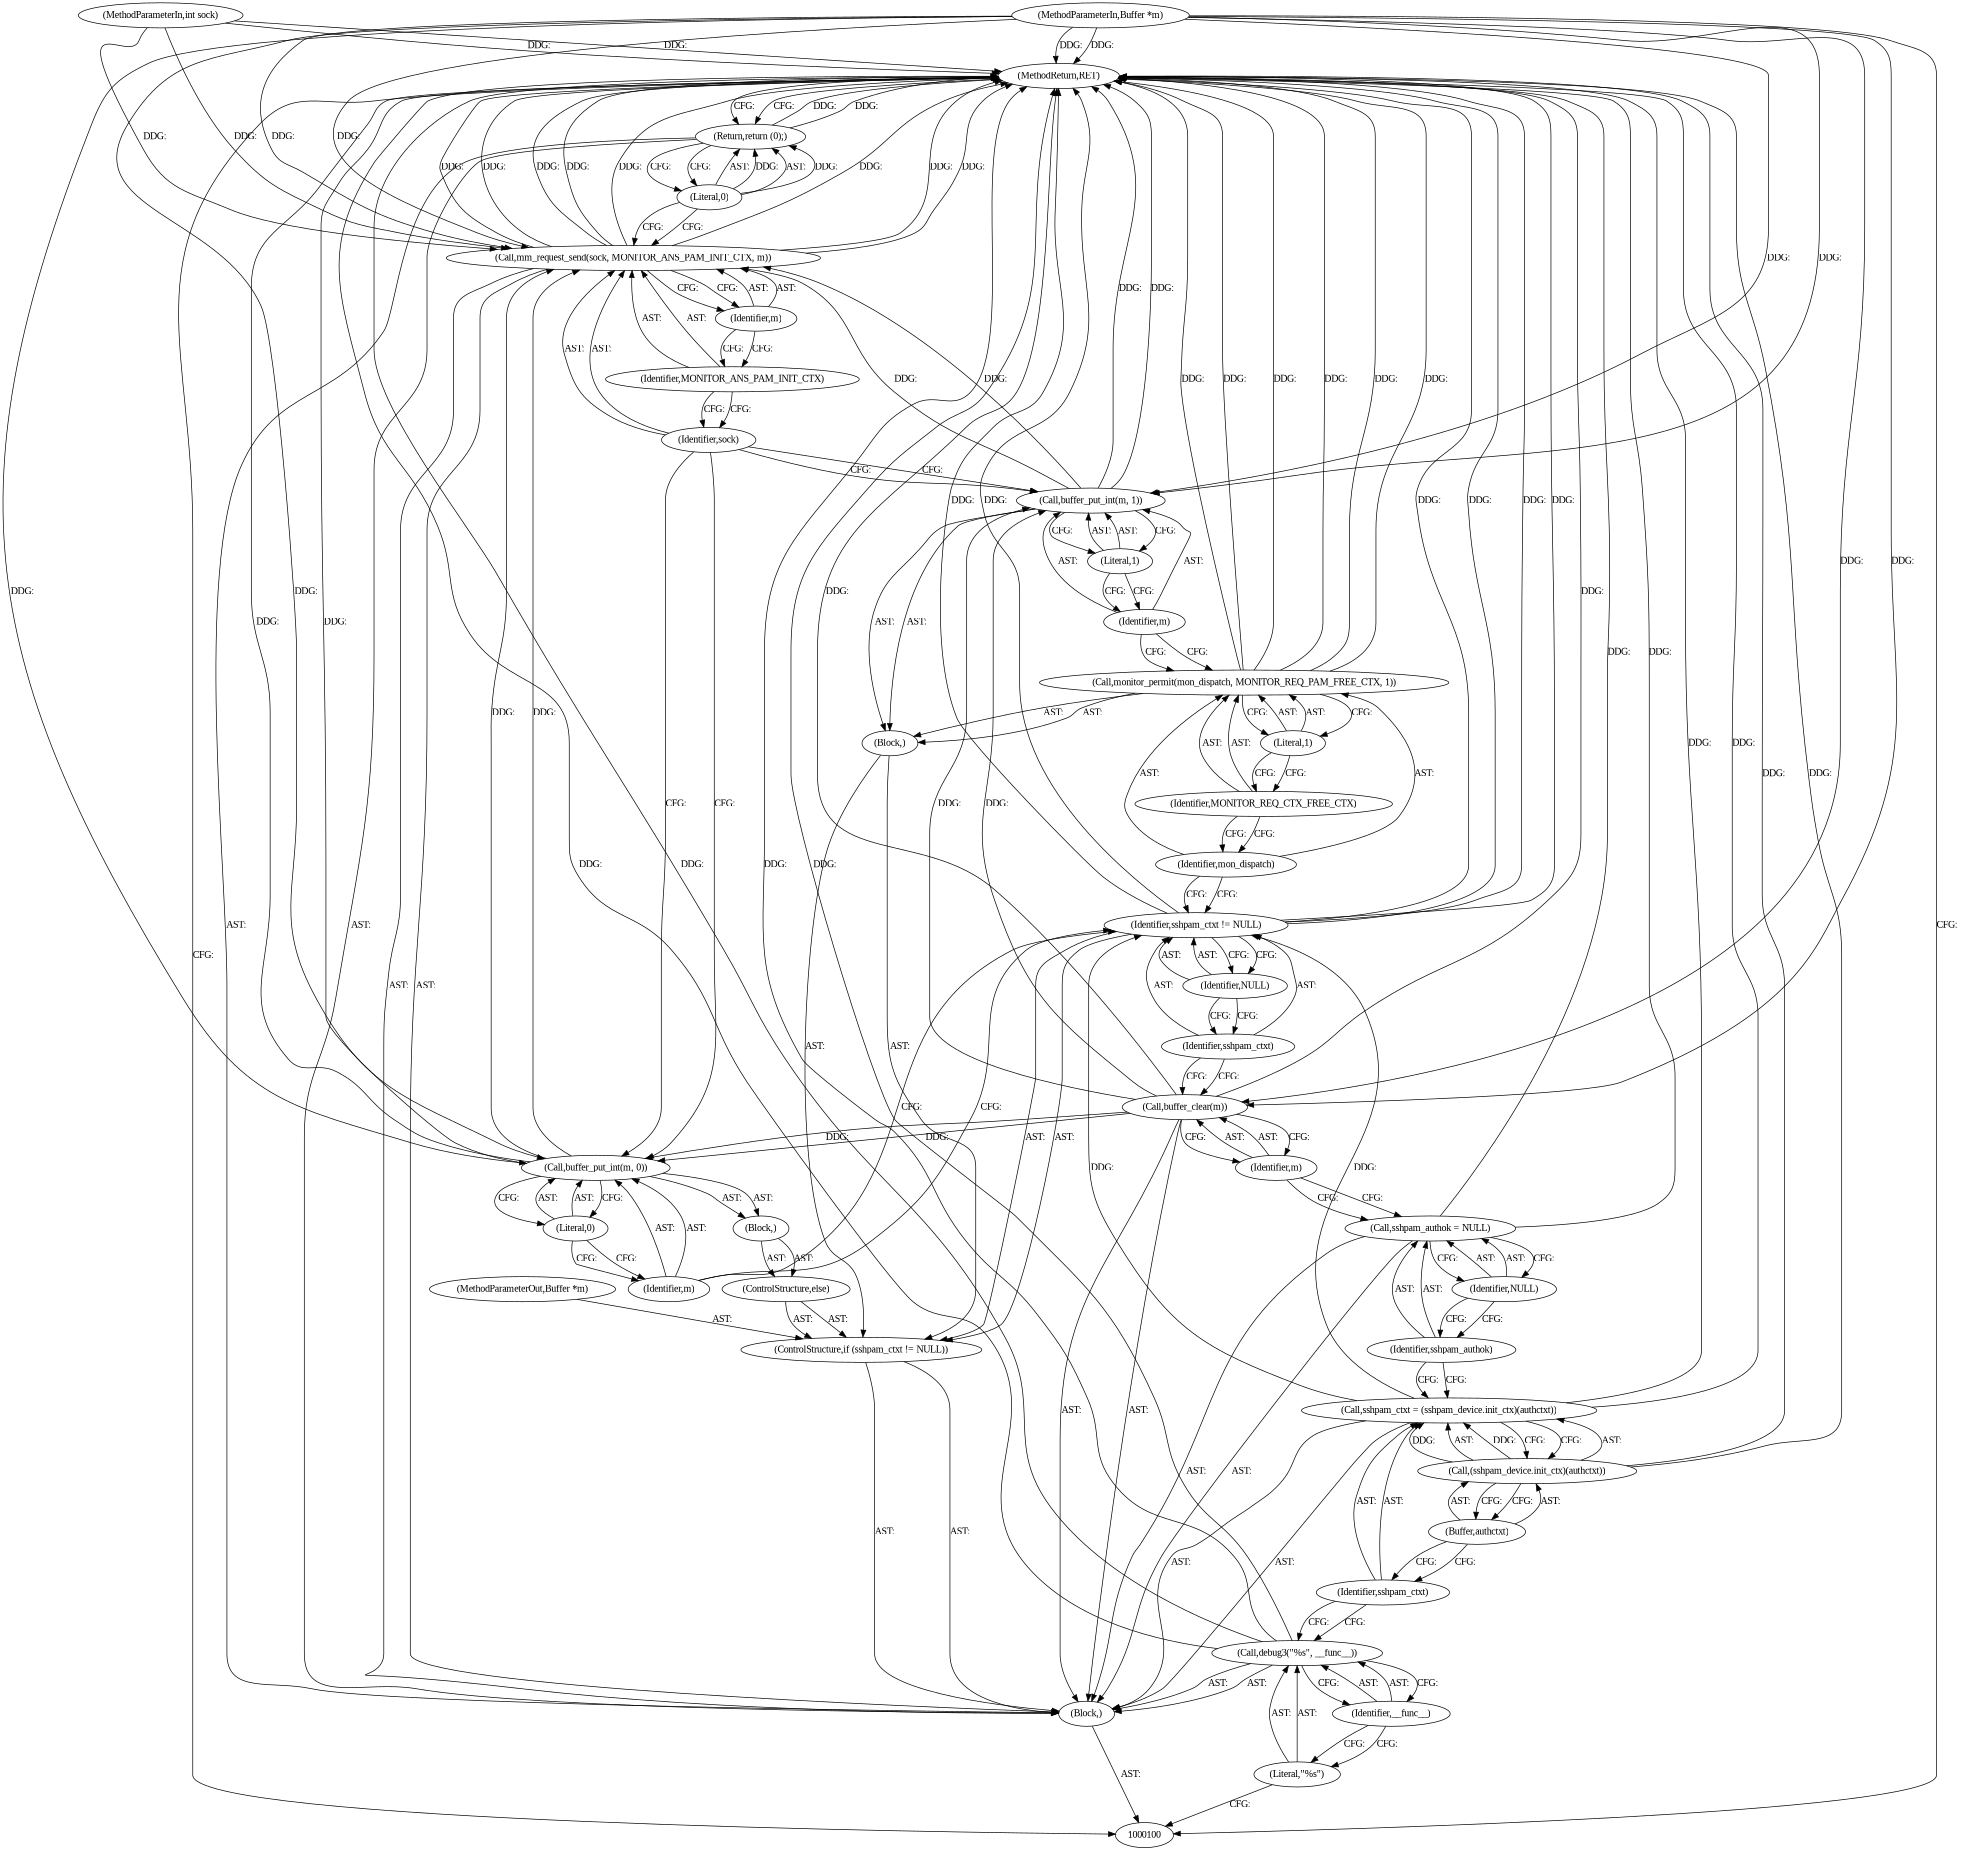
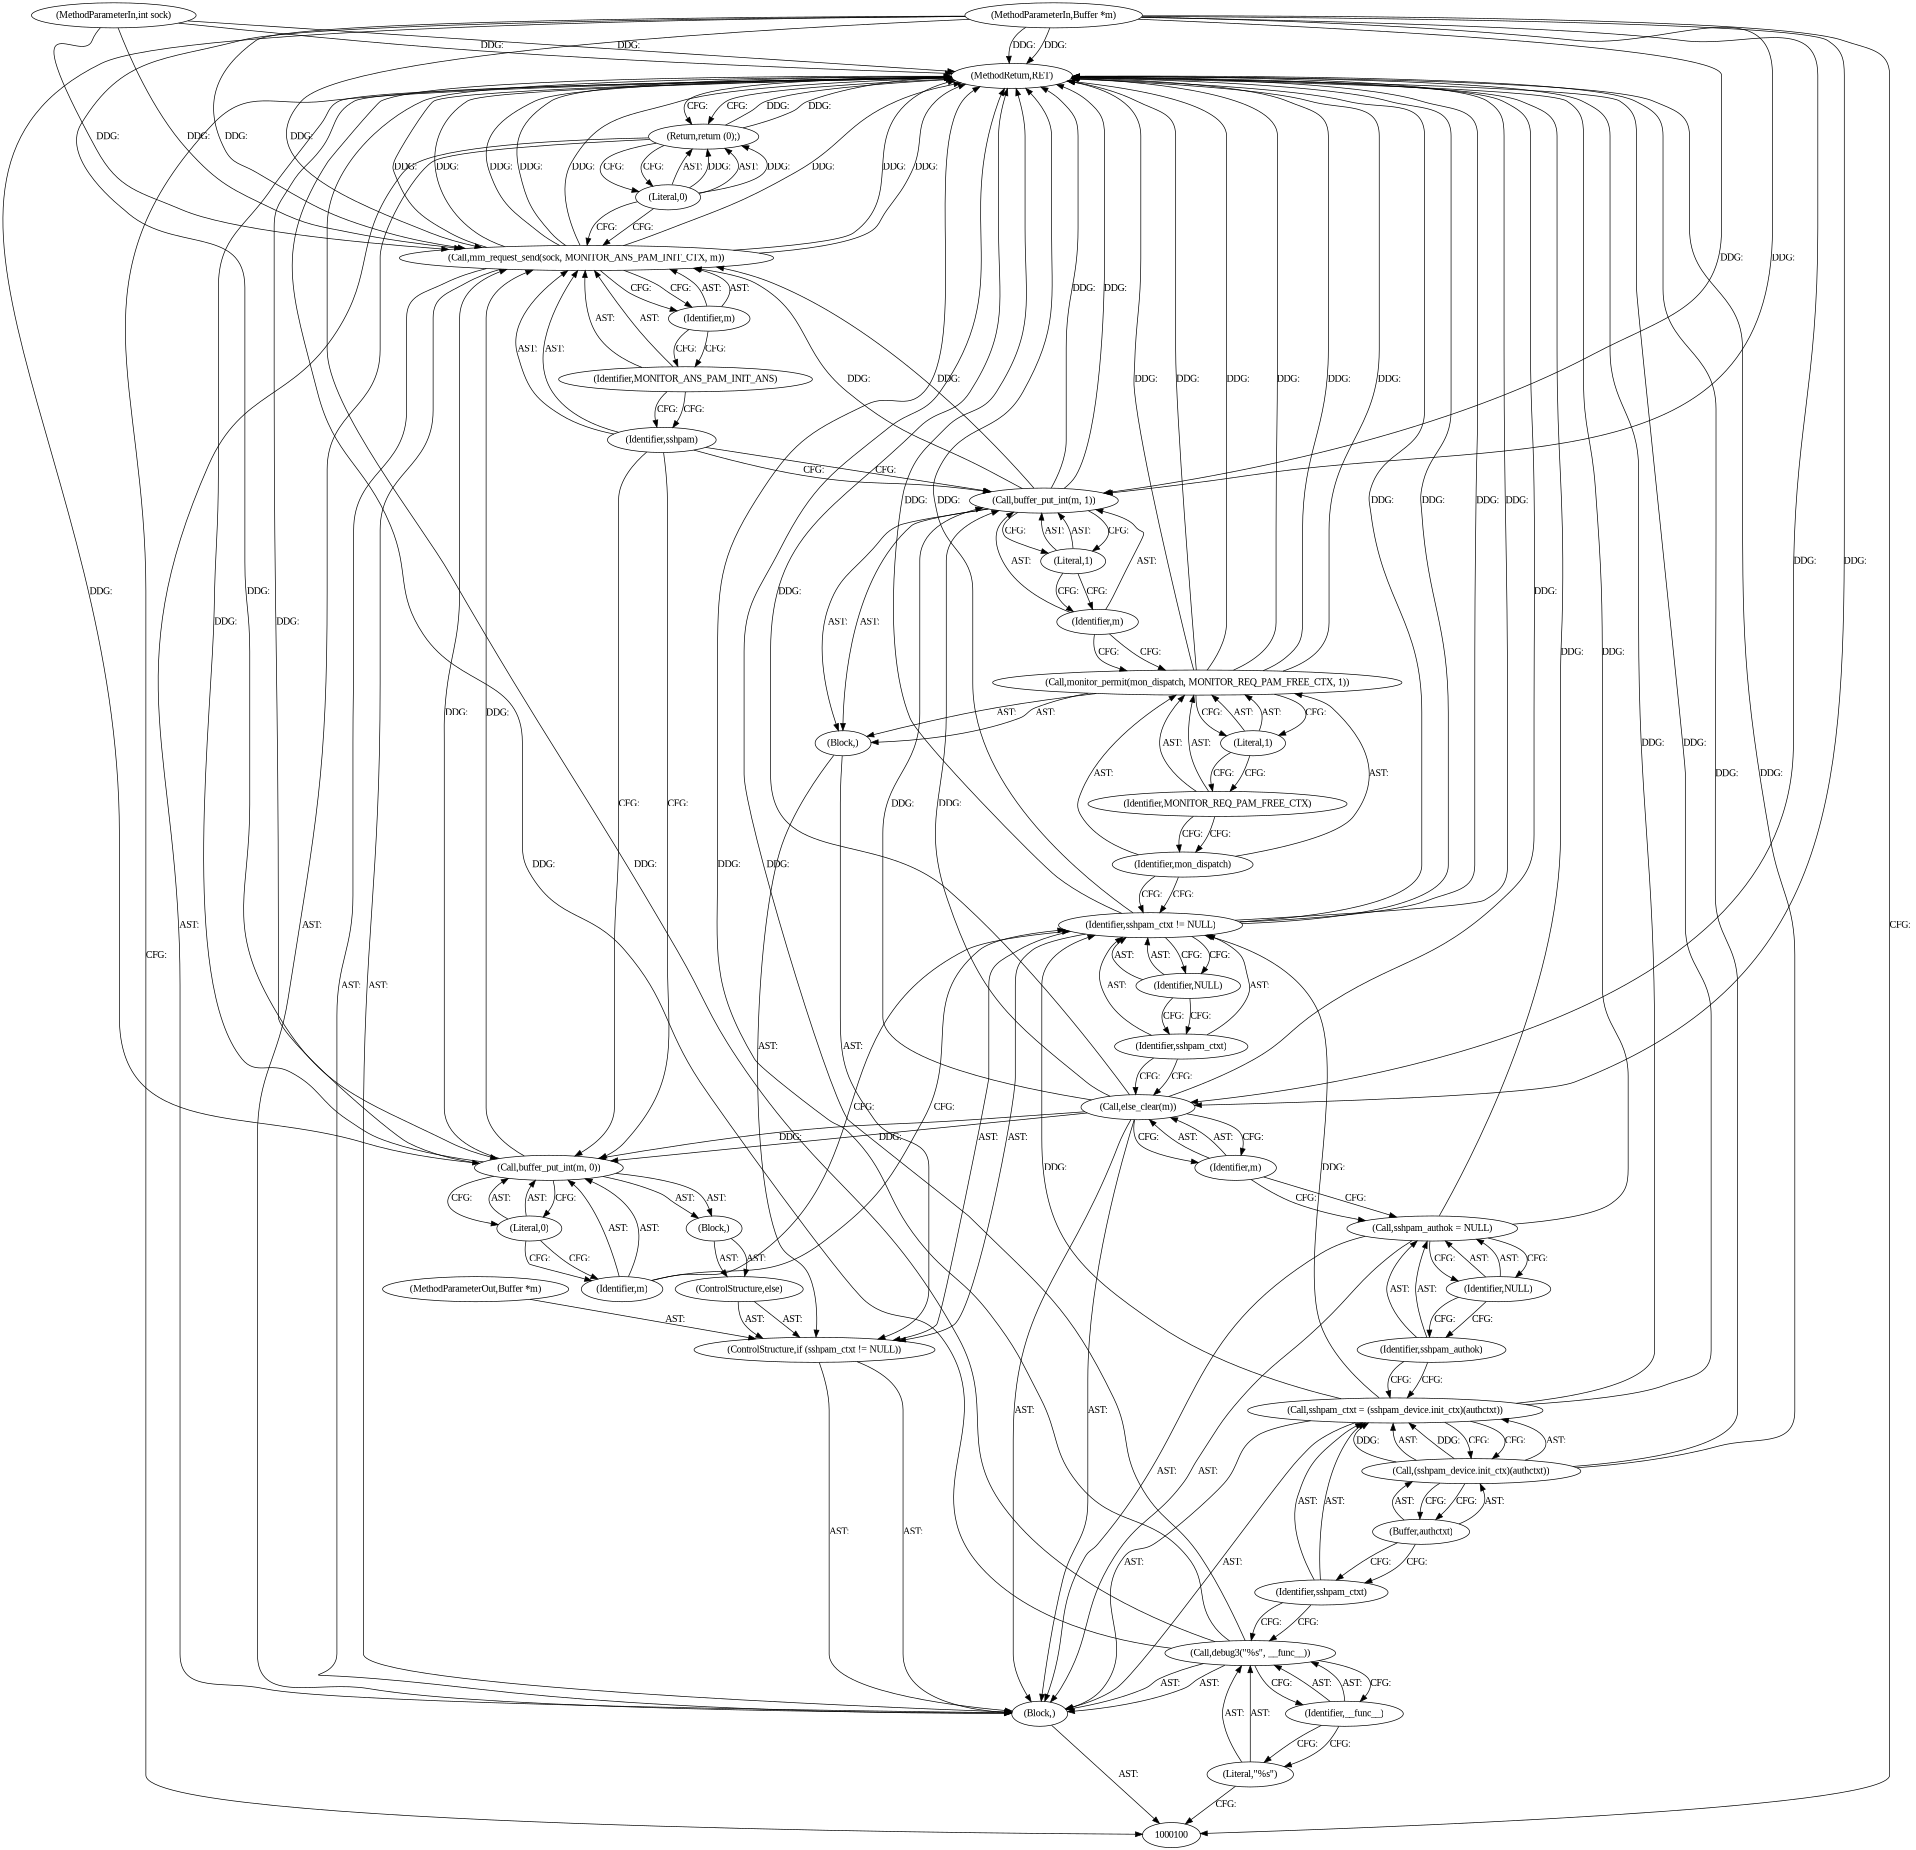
node "(Identifier,MONITOR_ANS_PAM_INIT_CTX)": label "(Identifier,MONITOR_ANS_PAM_INIT_CTX)" -> "(Identifier,MONITOR_ANS_PAM_INIT_ANS)"
node "(Identifier,sock)": label "(Identifier,sock)" -> "(Identifier,sshpam)"
node "(Identifier,MONITOR_REQ_CTX_FREE_CTX)": label "(Identifier,MONITOR_REQ_CTX_FREE_CTX)" -> "(Identifier,MONITOR_REQ_PAM_FREE_CTX)"
node "(Call,buffer_clear(m))": label "(Call,buffer_clear(m))" -> "(Call,else_clear(m))"
